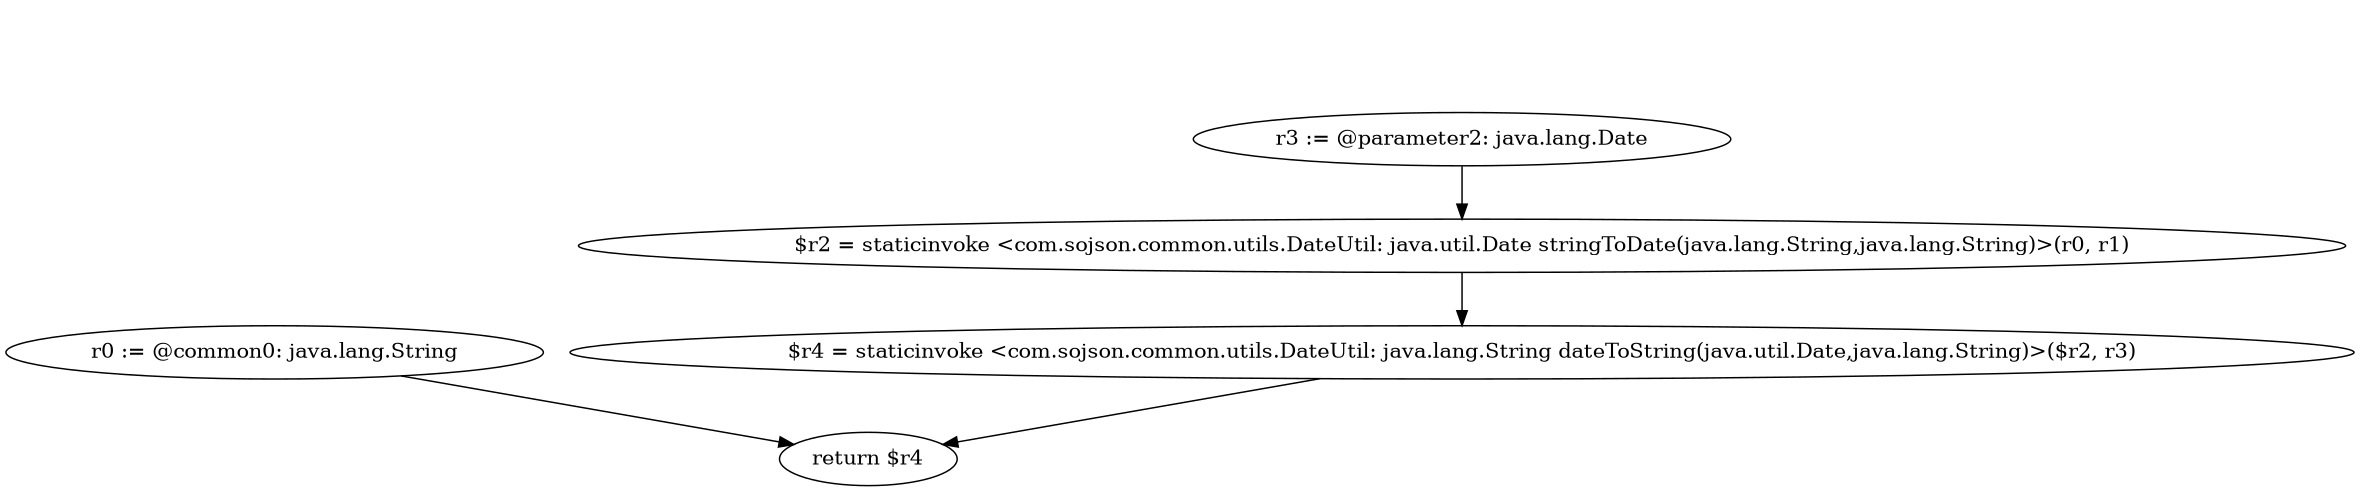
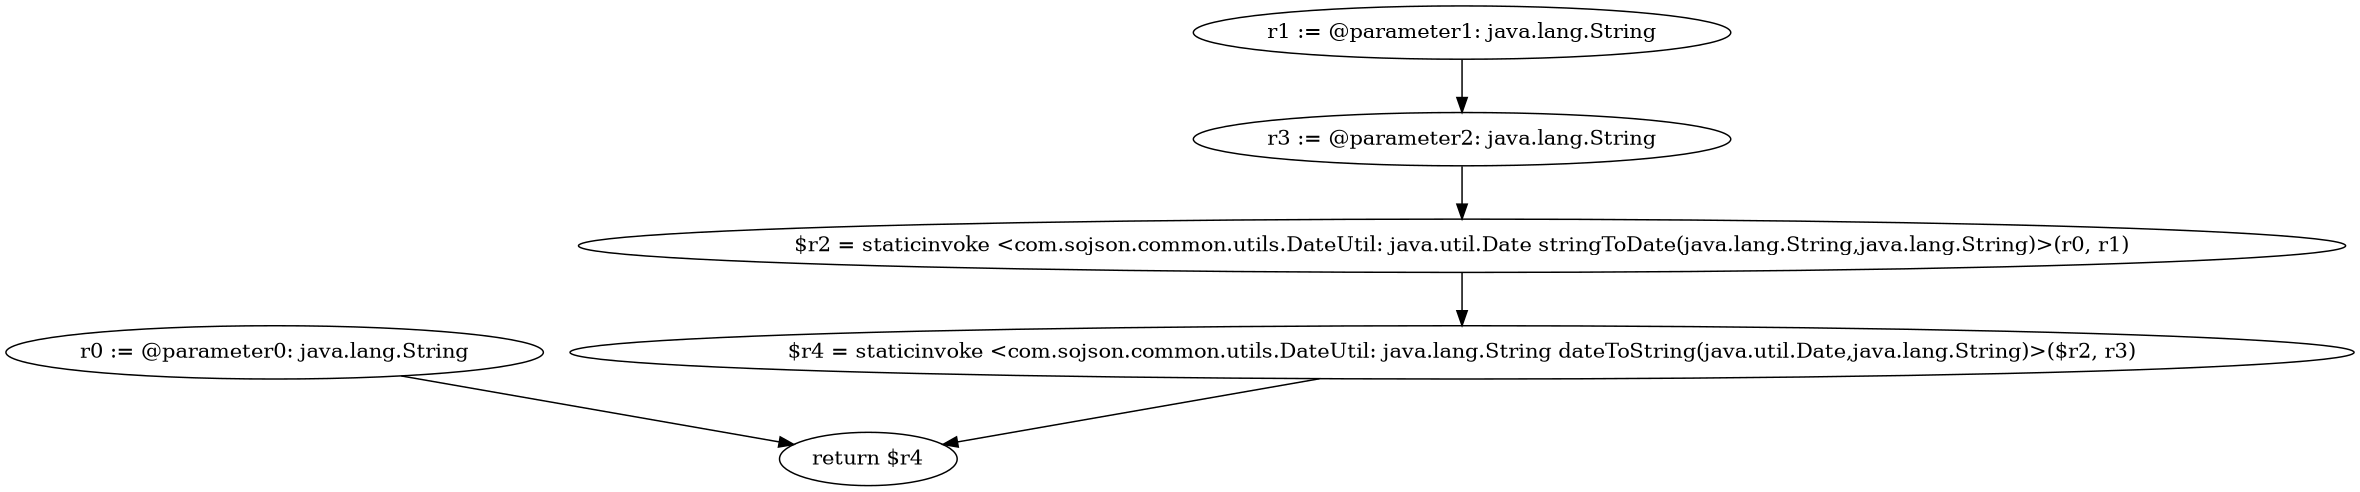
node "r1 := @parameter1: java.lang.String": added
node "r3 := @parameter2: java.lang.Date": label "r3 := @parameter2: java.lang.Date" -> "r3 := @parameter2: java.lang.String"
node "r0 := @common0: java.lang.String": label "r0 := @common0: java.lang.String" -> "r0 := @parameter0: java.lang.String"
